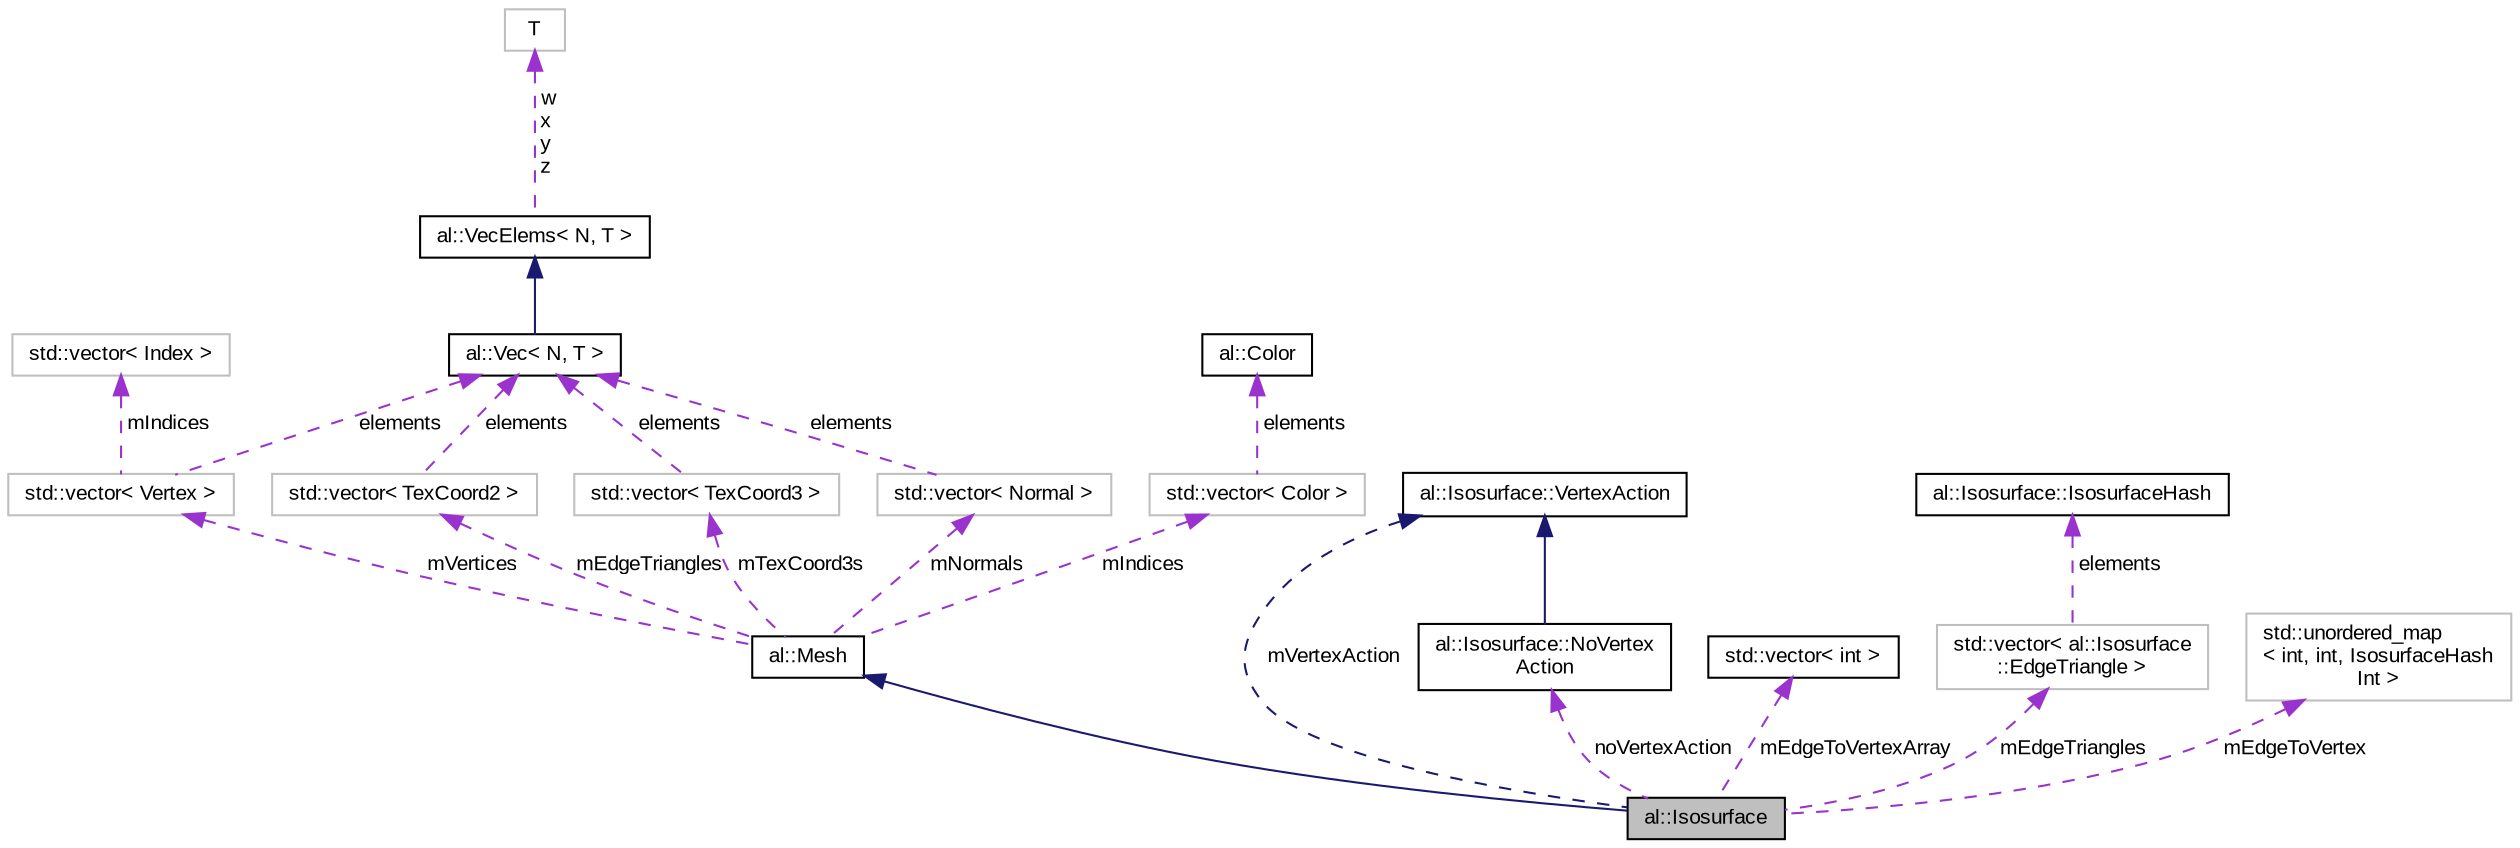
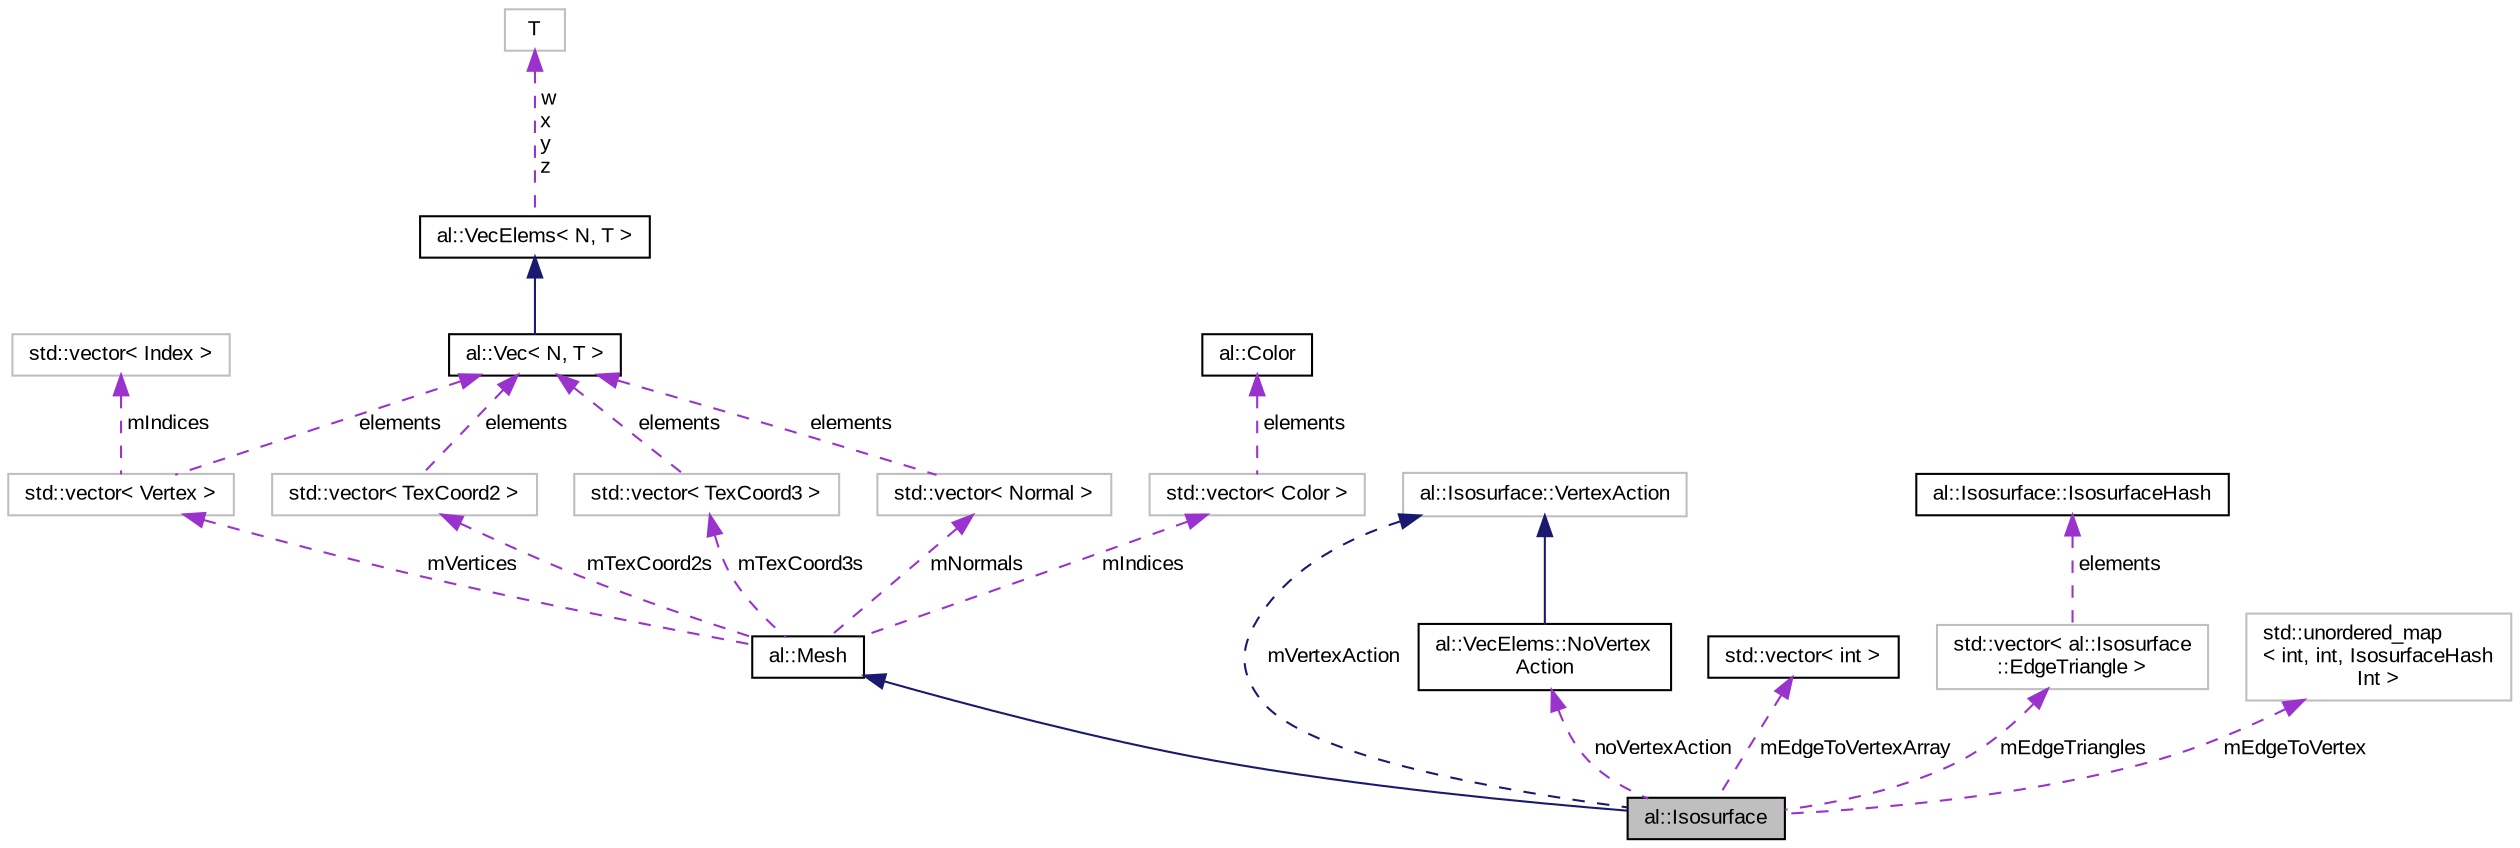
node "al::Isosurface::VertexAction": color black -> grey75
edge "al::Mesh" -> "std::vector< TexCoord2 >": label " mEdgeTriangles" -> " mTexCoord2s"
node "al::Isosurface::NoVertex Action": label "al::Isosurface::NoVertex Action" -> "al::VecElems::NoVertex Action"
